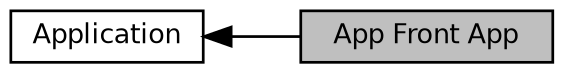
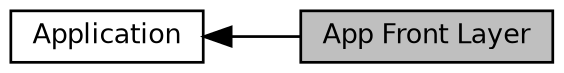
node "App Front App": label "App Front App" -> "App Front Layer"
